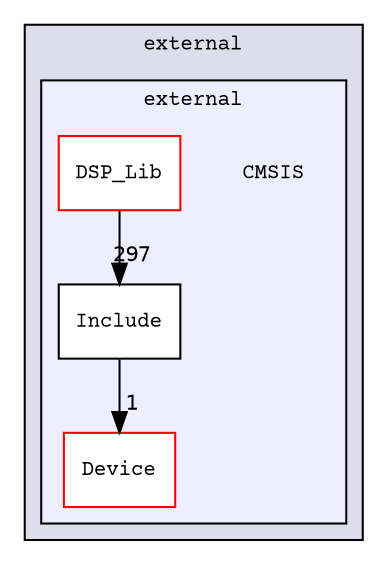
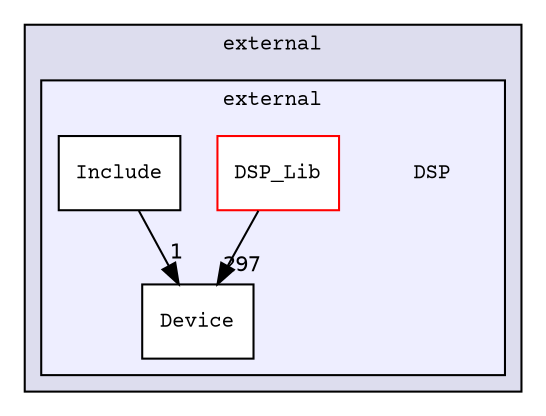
node "CMSIS": label "CMSIS" -> "DSP"
edge "DSP_Lib" -> "Include": now "DSP_Lib" -> "Device"
node "Device": color red -> black
